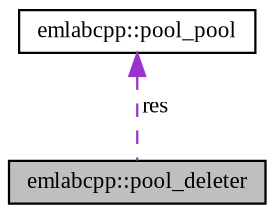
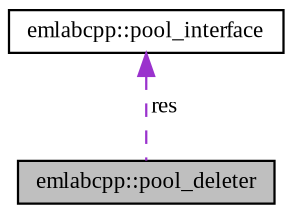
node "emlabcpp::pool_pool": label "emlabcpp::pool_pool" -> "emlabcpp::pool_interface"
